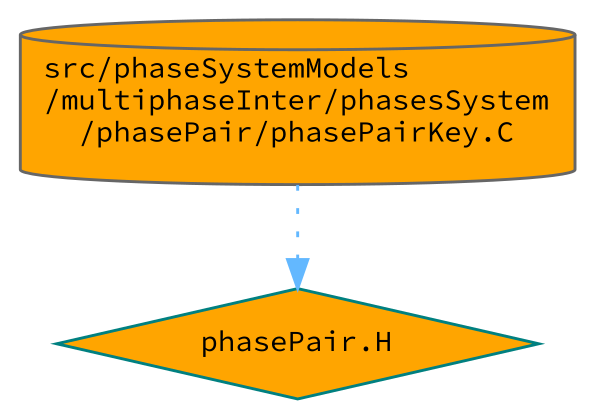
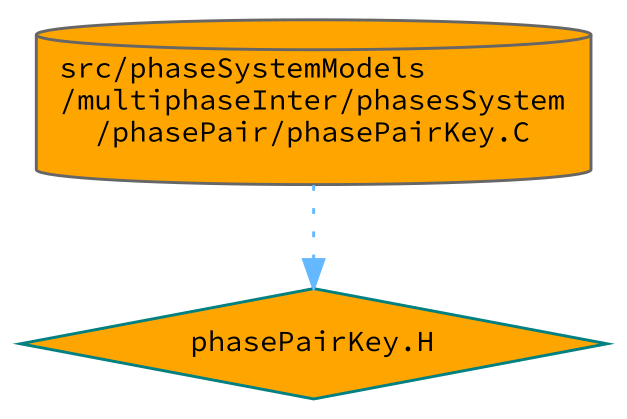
node "phasePair.H": label "phasePair.H" -> "phasePairKey.H"
